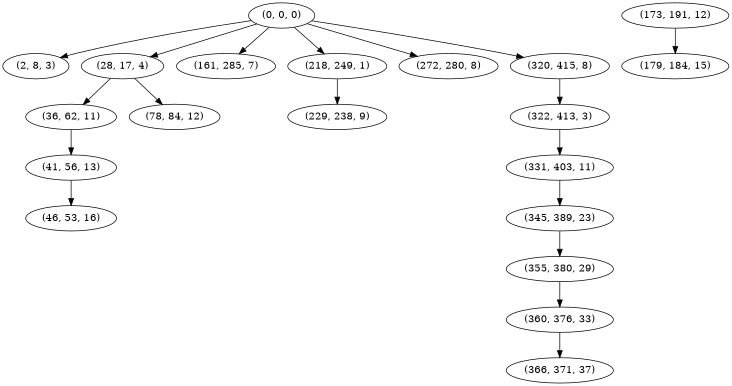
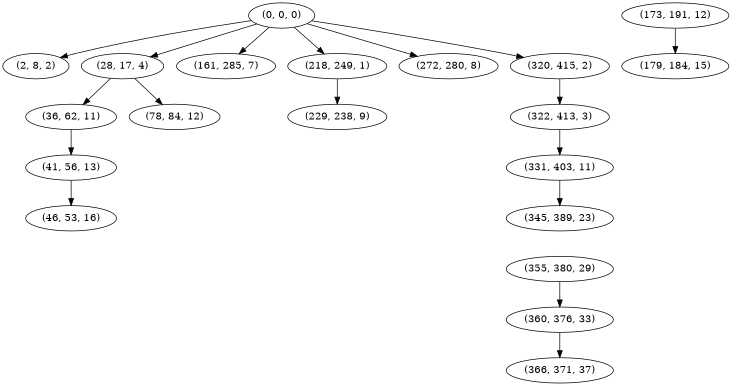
node "(2, 8, 3)": label "(2, 8, 3)" -> "(2, 8, 2)"
node "(320, 415, 8)": label "(320, 415, 8)" -> "(320, 415, 2)"
edge "(345, 389, 23)" -> "(355, 380, 29)": removed
